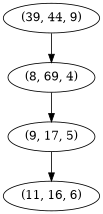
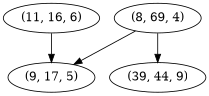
edge "(39, 44, 9)" -> "(8, 69, 4)": reversed
edge "(9, 17, 5)" -> "(11, 16, 6)": reversed
